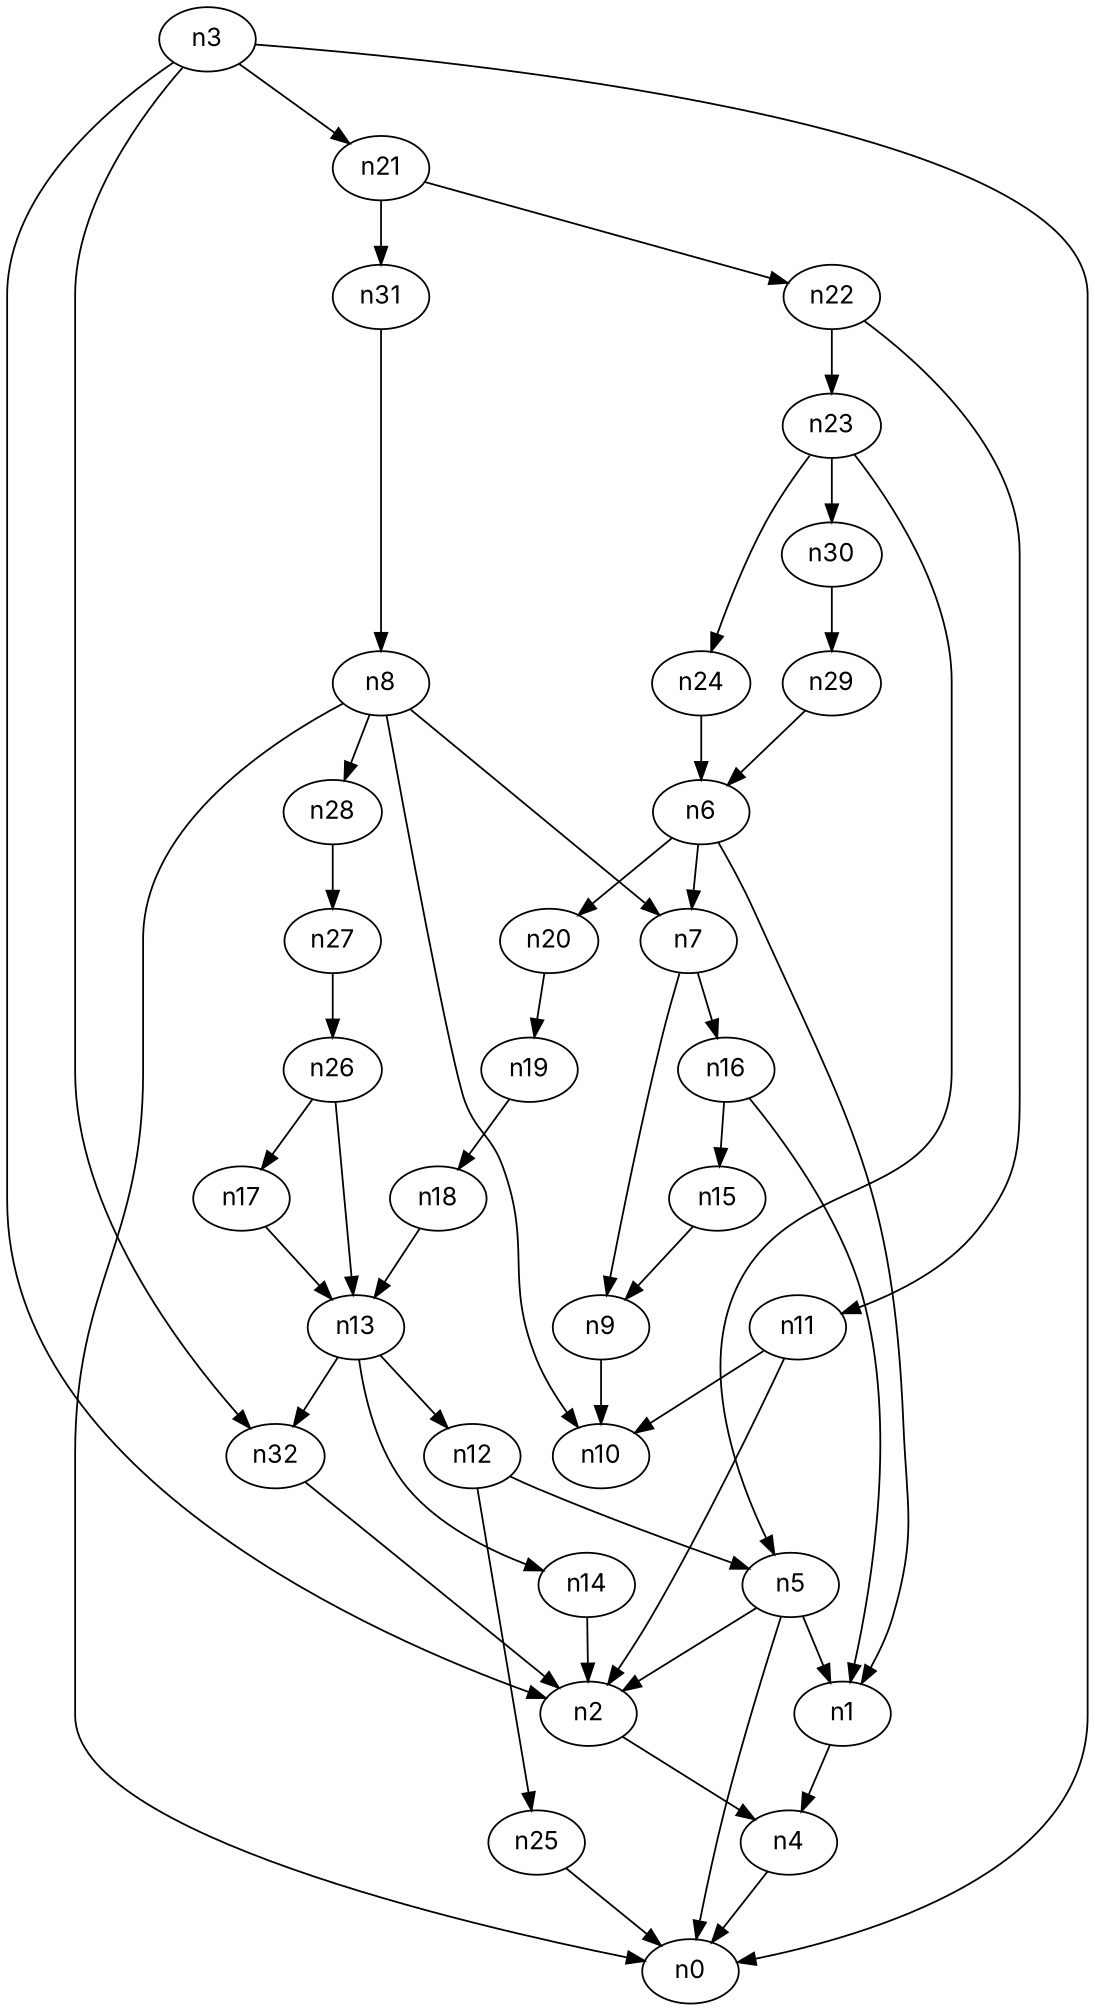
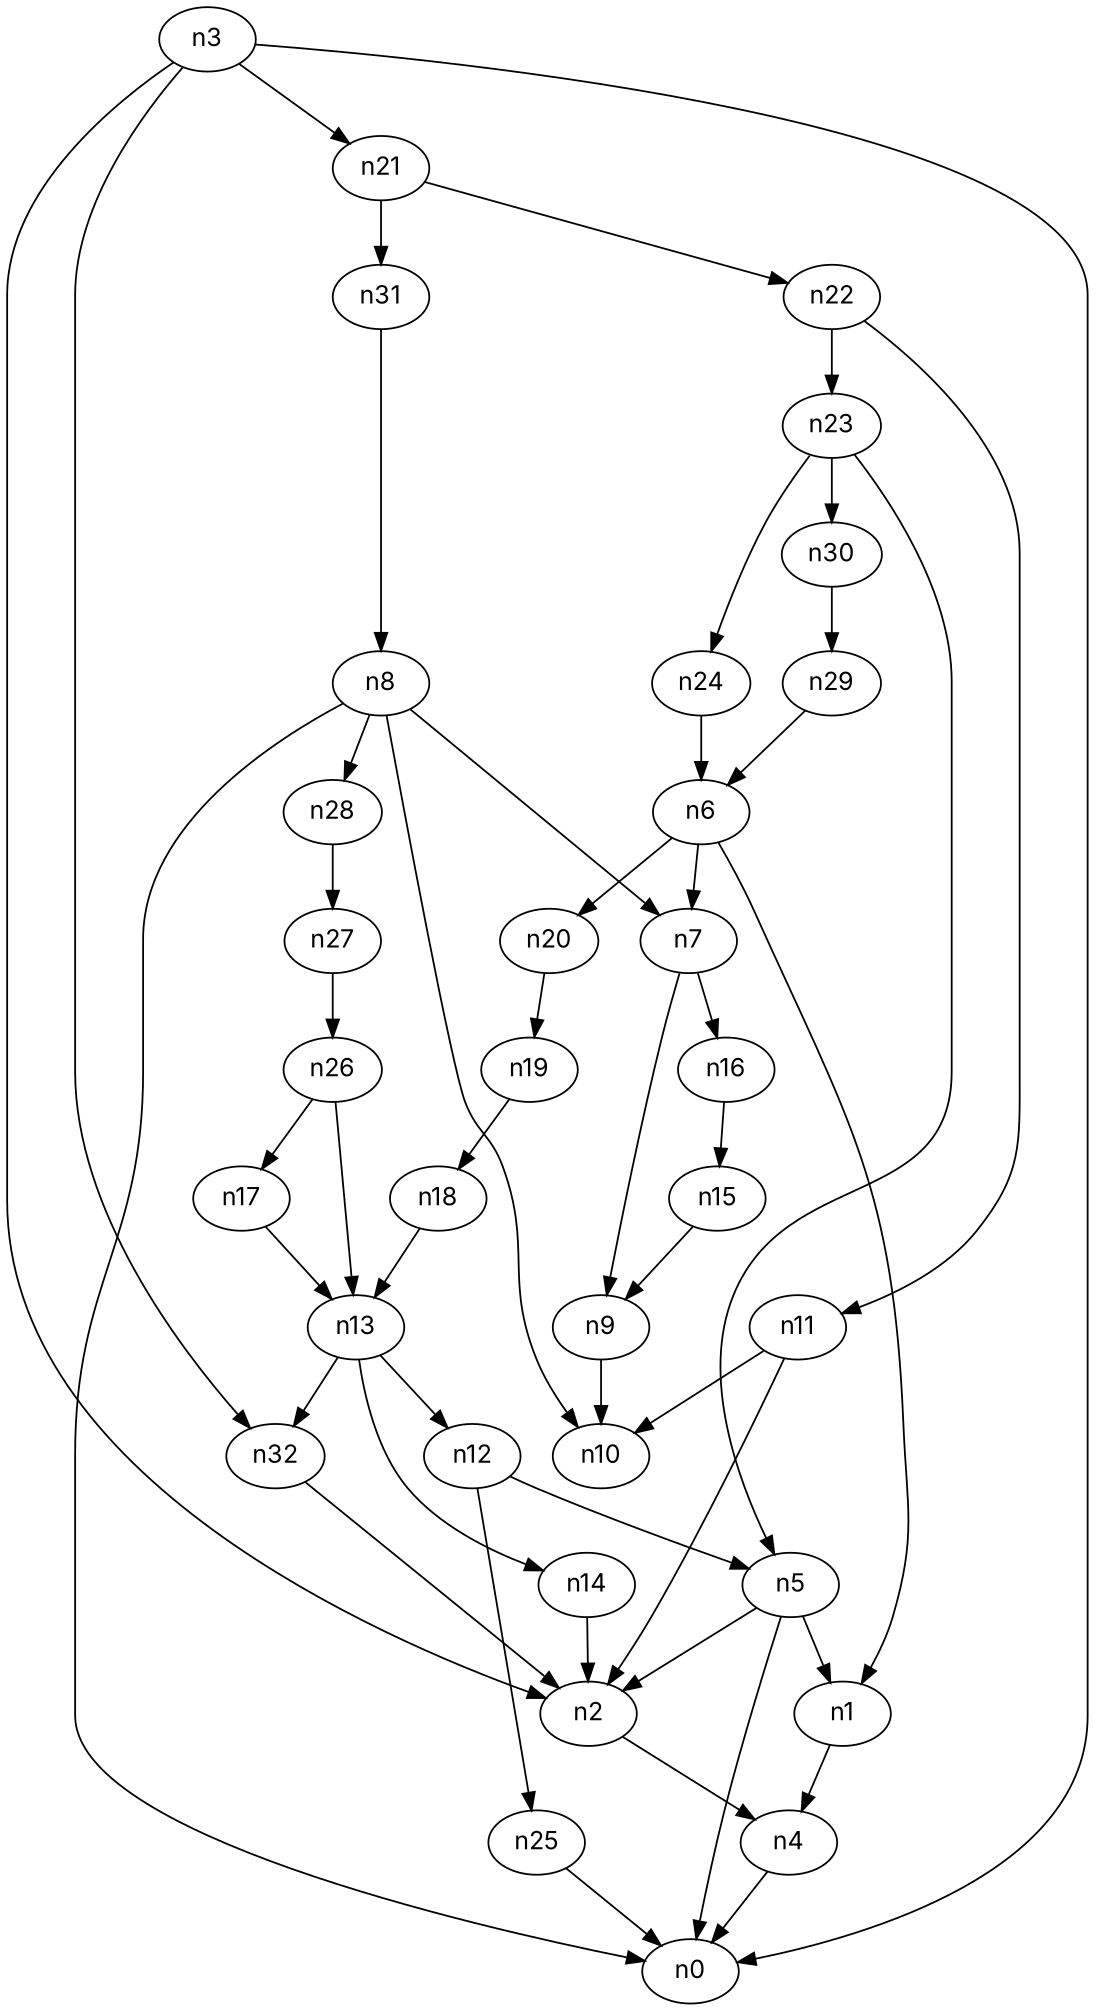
edge "n16" -> "n1": removed
